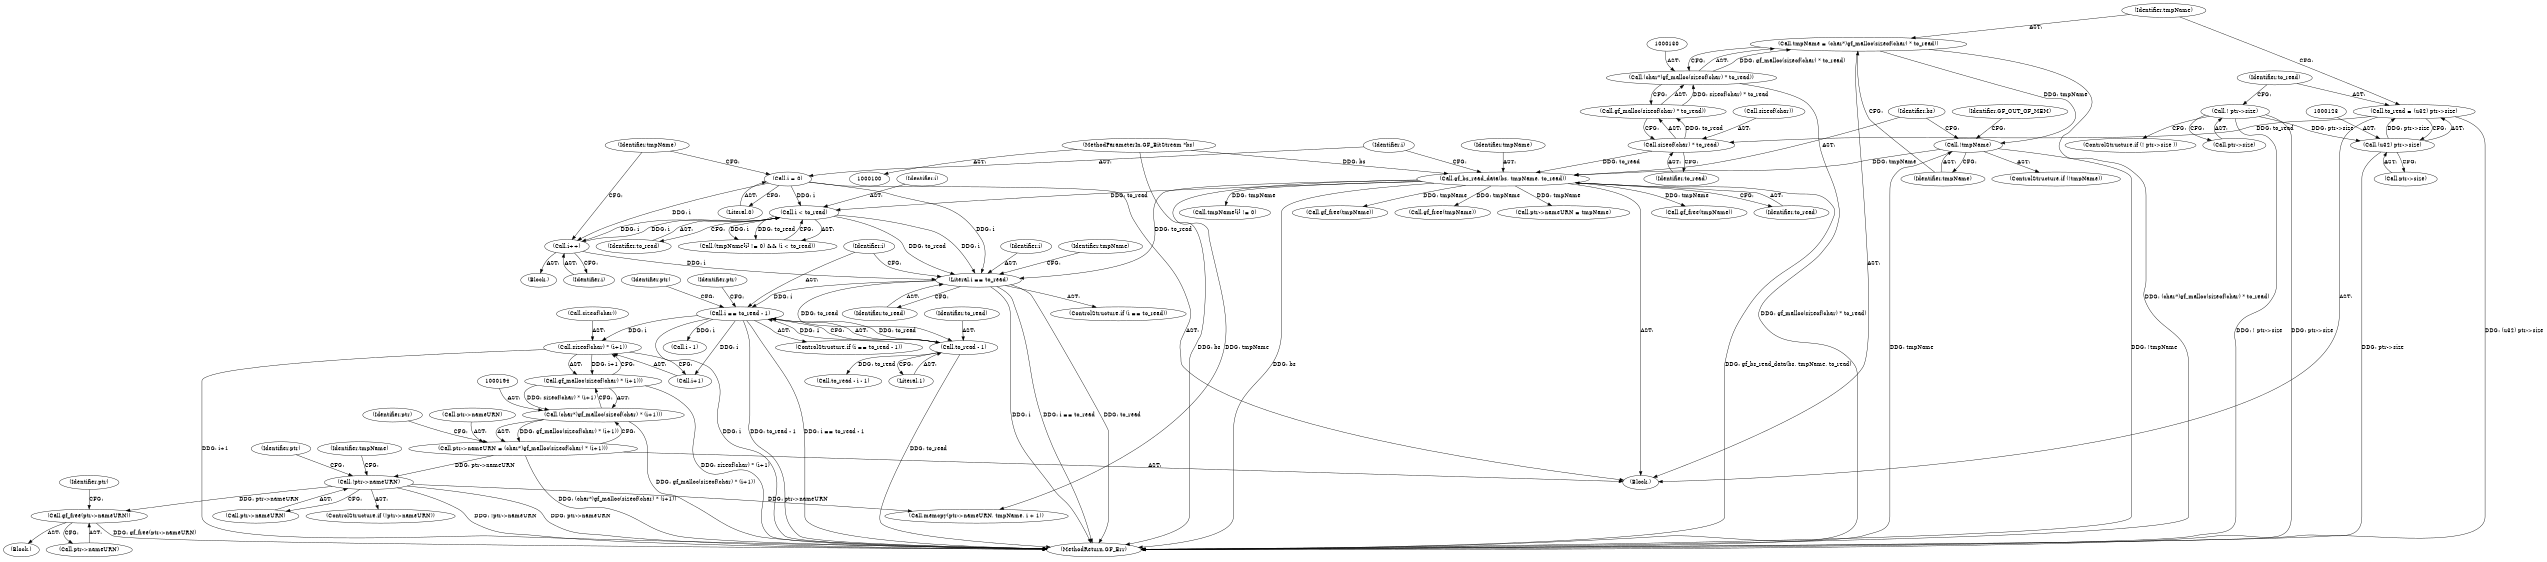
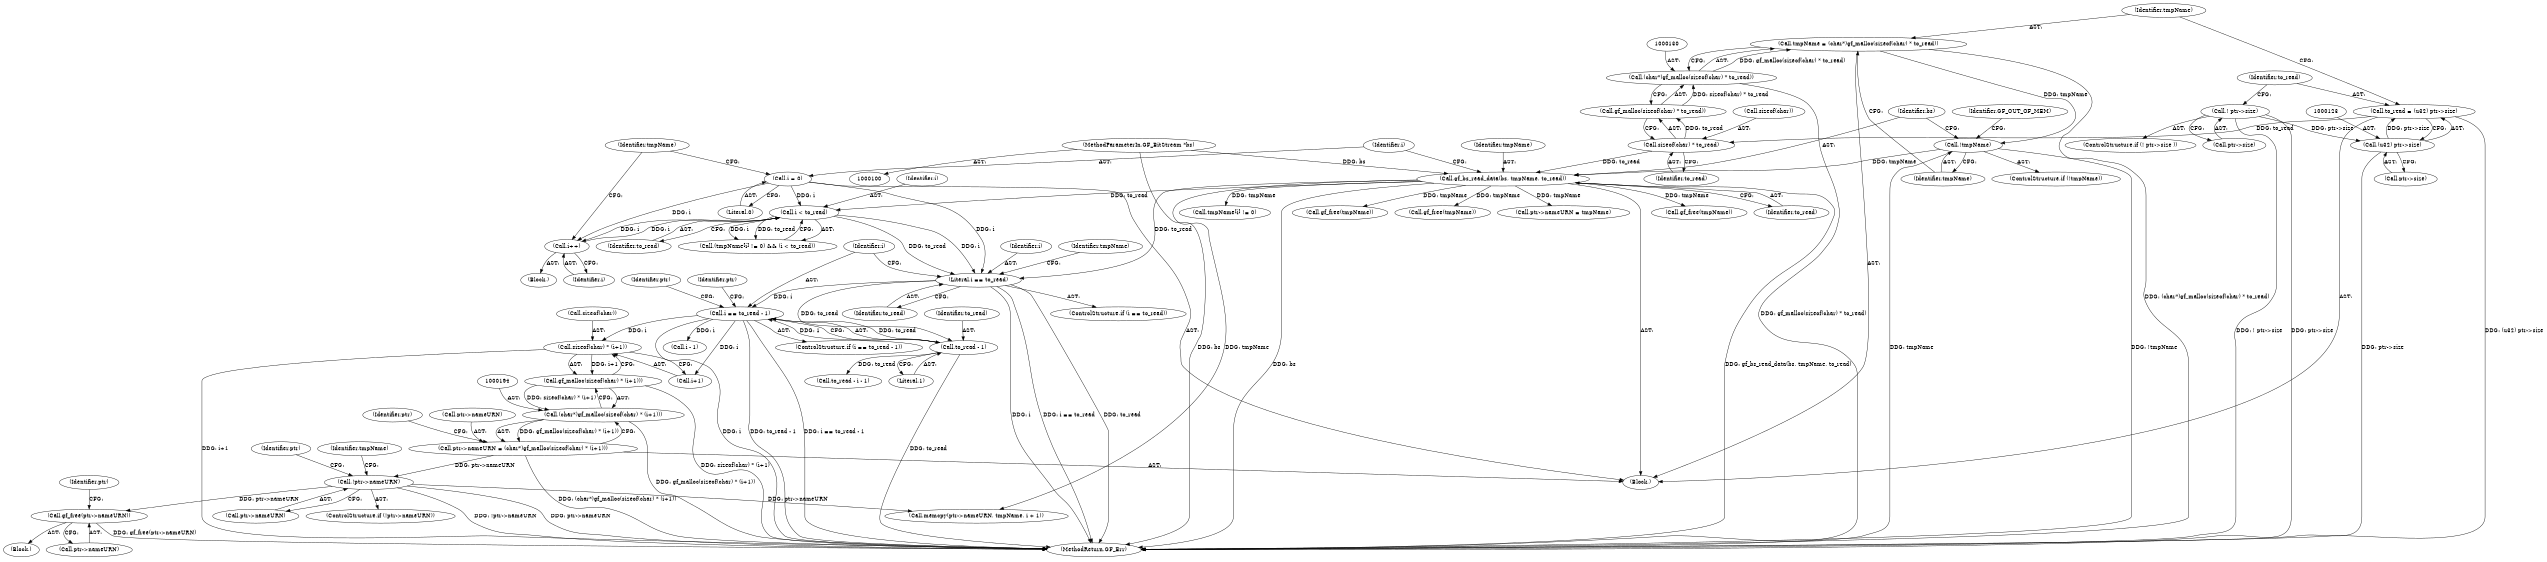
edge "(Call,! ptr->size)" -> "(ControlStructure,if (! ptr->size ))": label "CFG: " -> "AST: "
edge "(Call,i++)" -> "(Literal,i == to_read)": removed, label "DDG: i"
